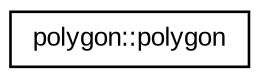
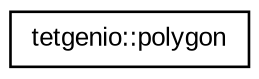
node "polygon::polygon": label "polygon::polygon" -> "tetgenio::polygon"
